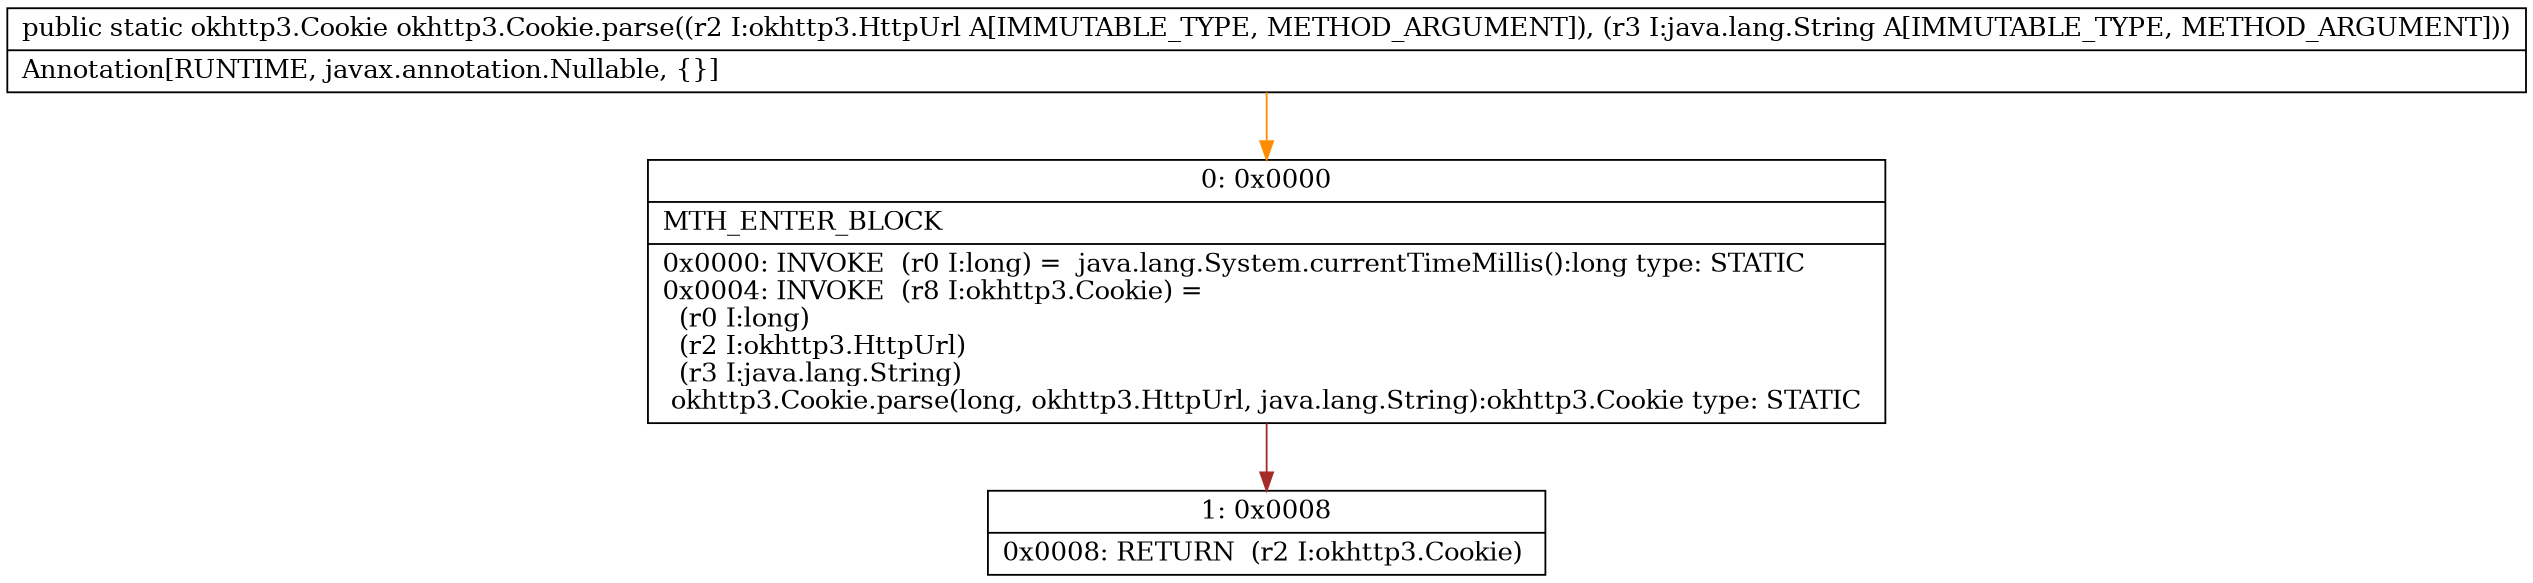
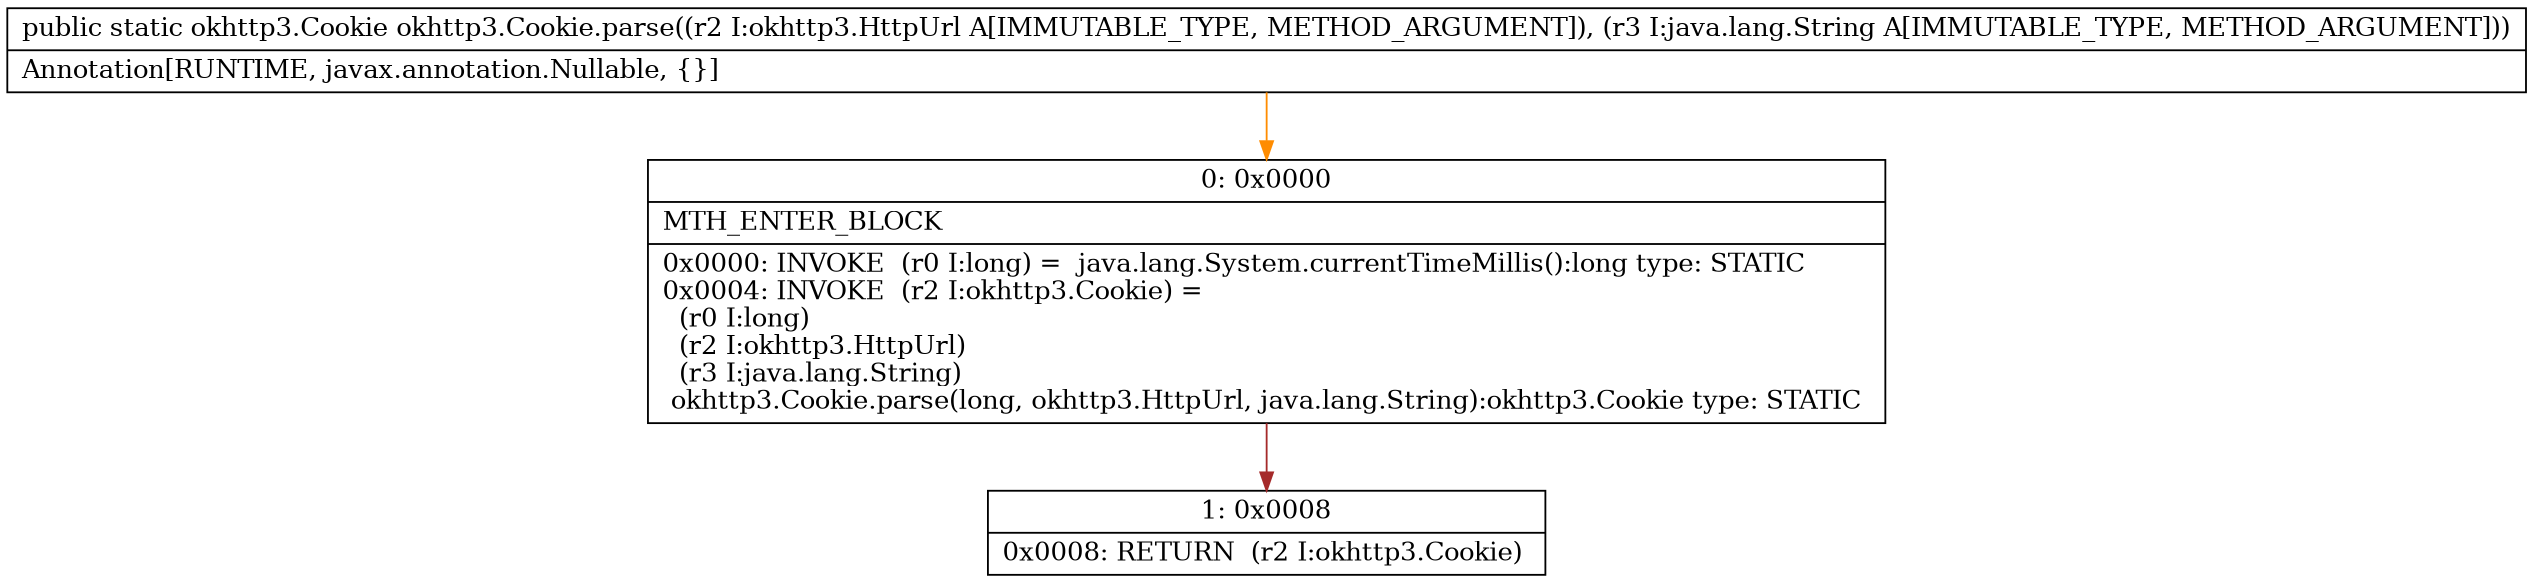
node "0: 0x0000": text "0x0004: INVOKE  (r8 I:okhttp3.Cookie) =" -> "0x0004: INVOKE  (r2 I:okhttp3.Cookie) ="
